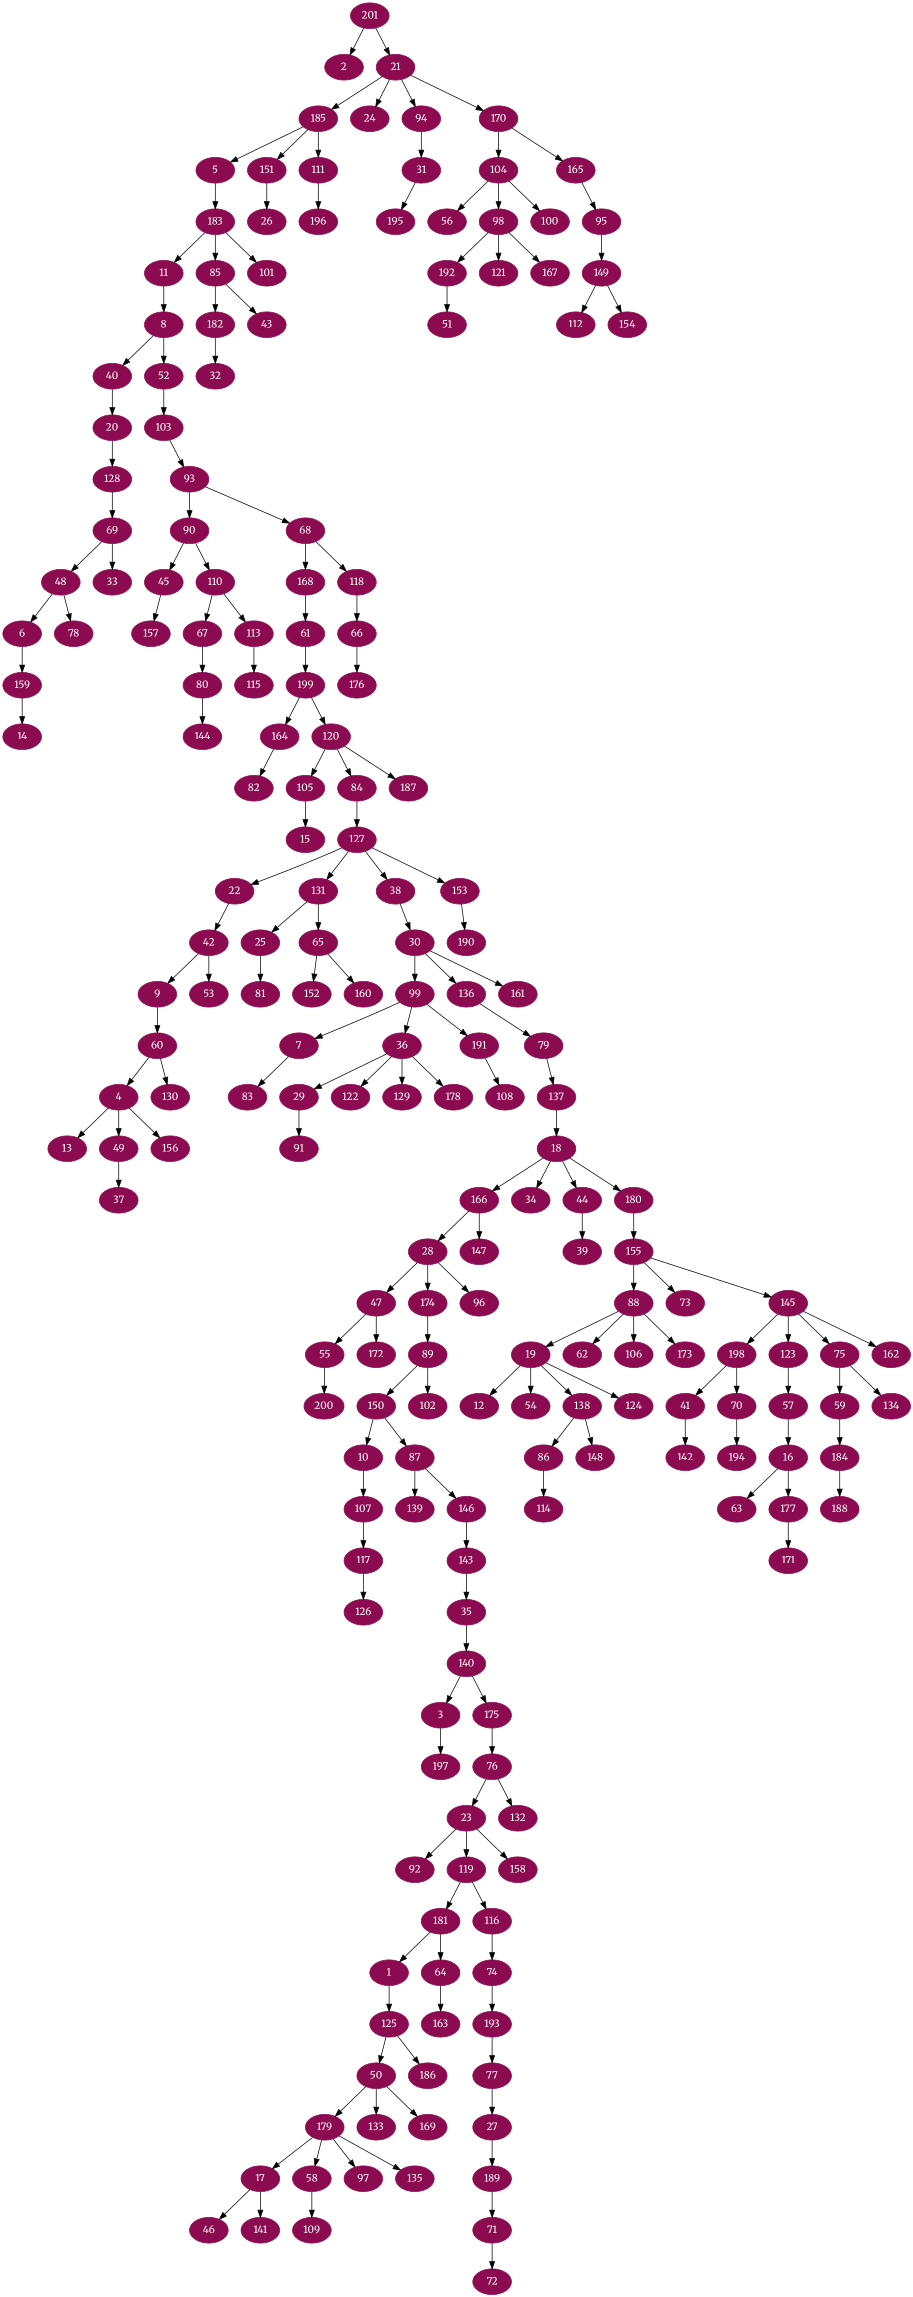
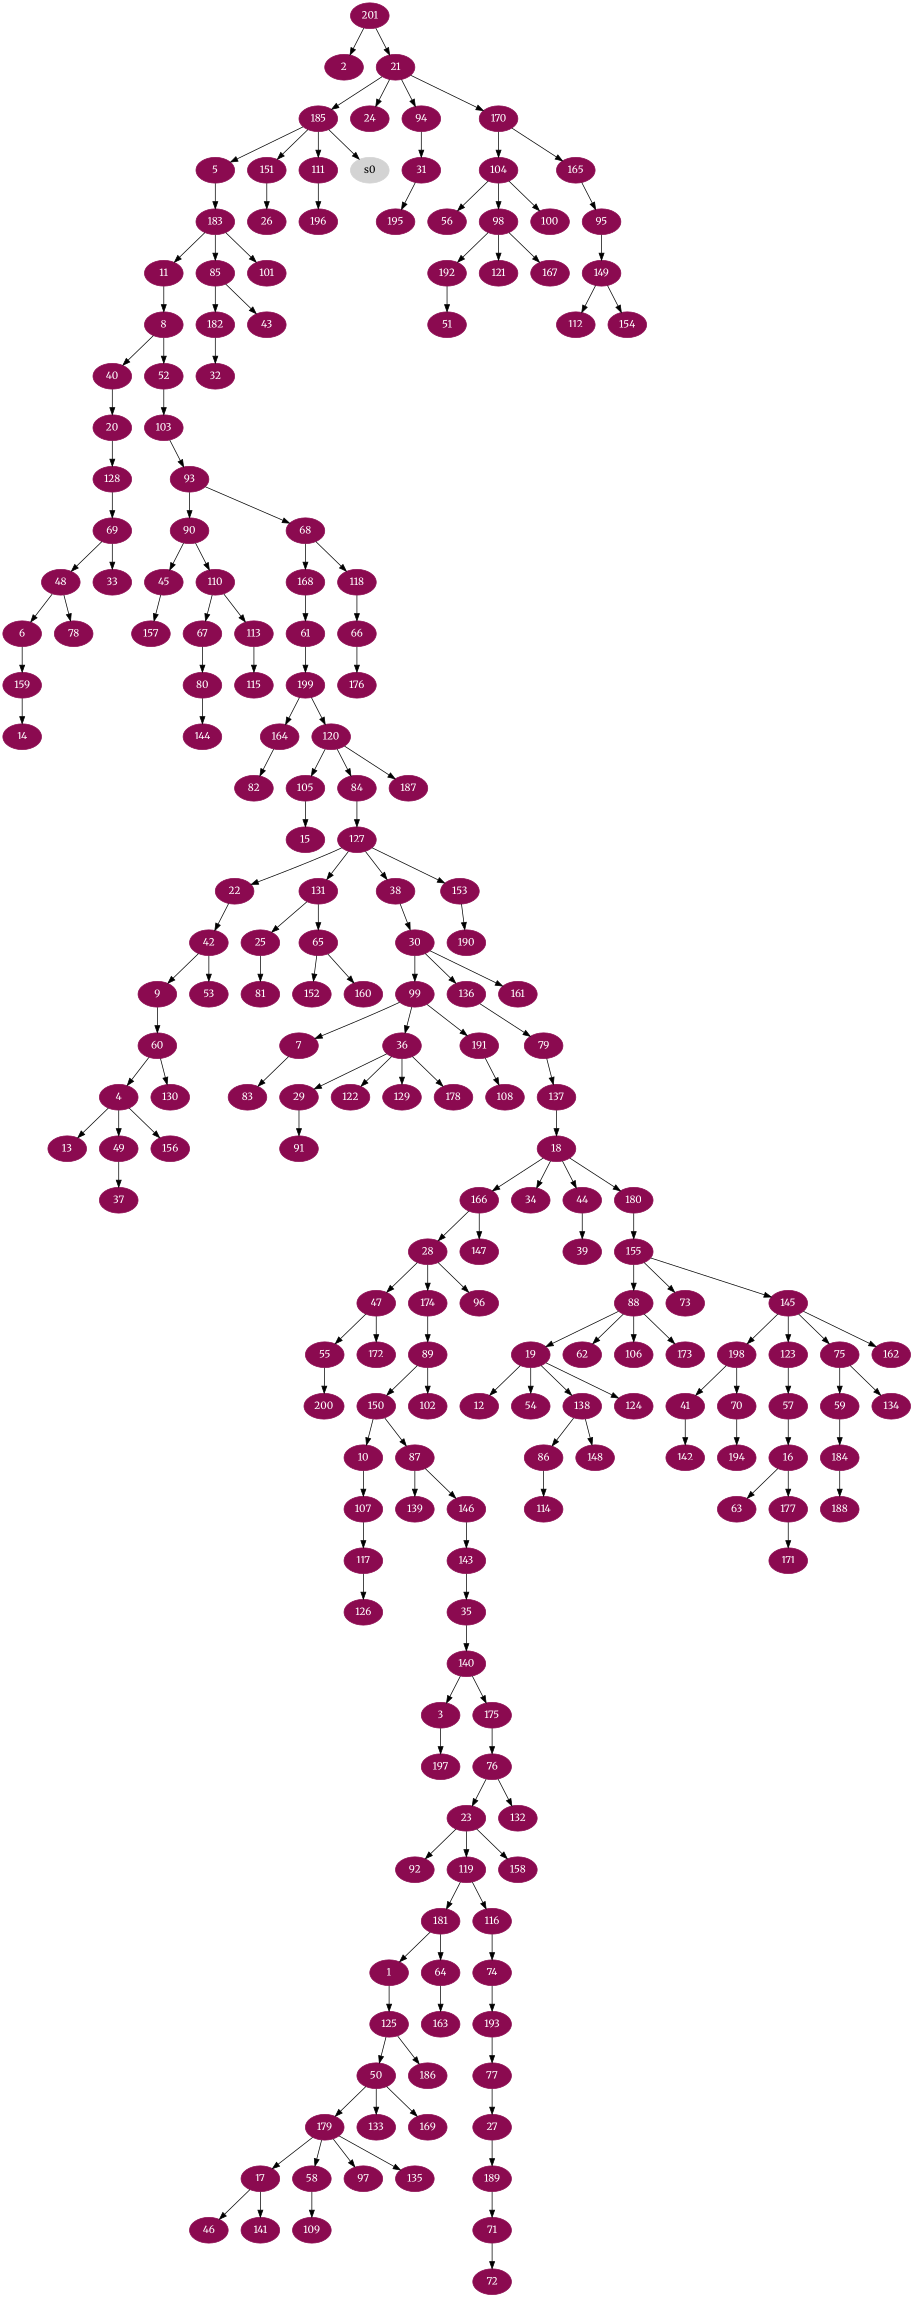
node "s0": added
